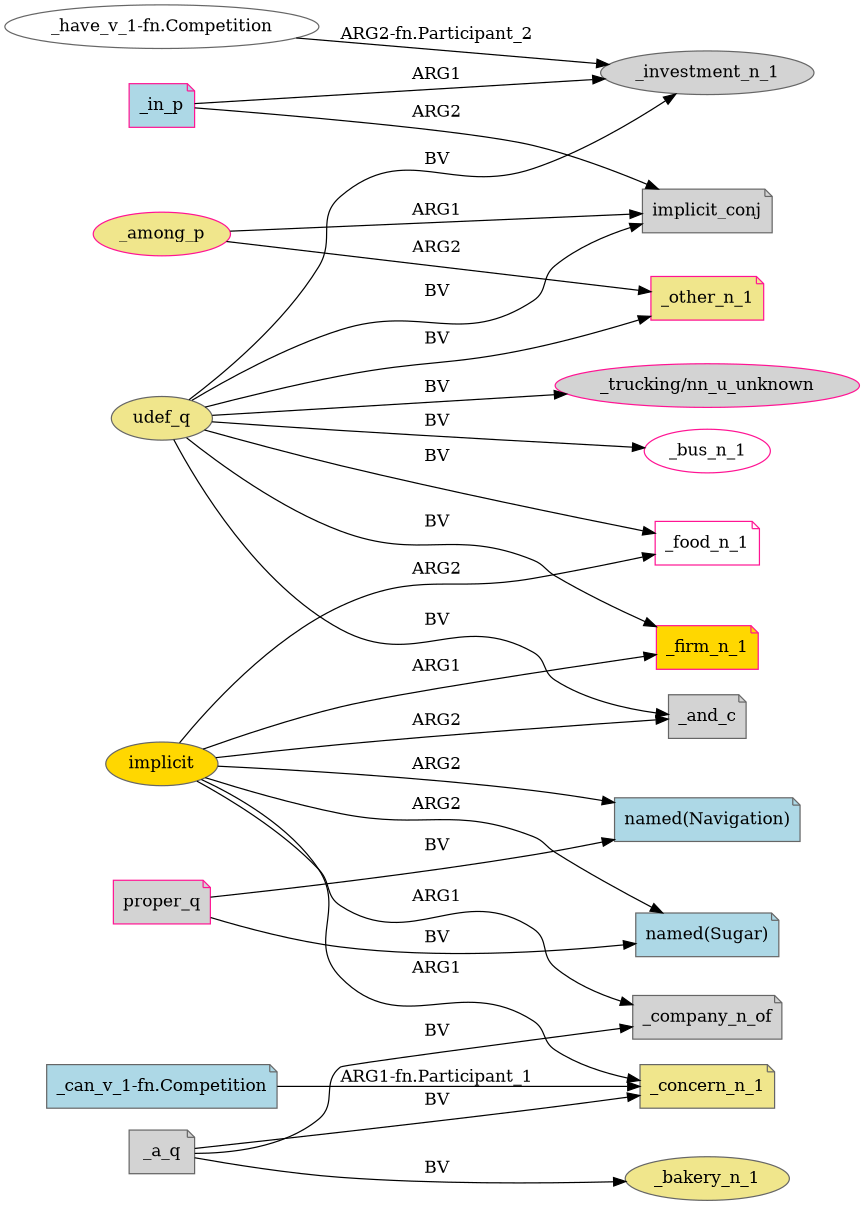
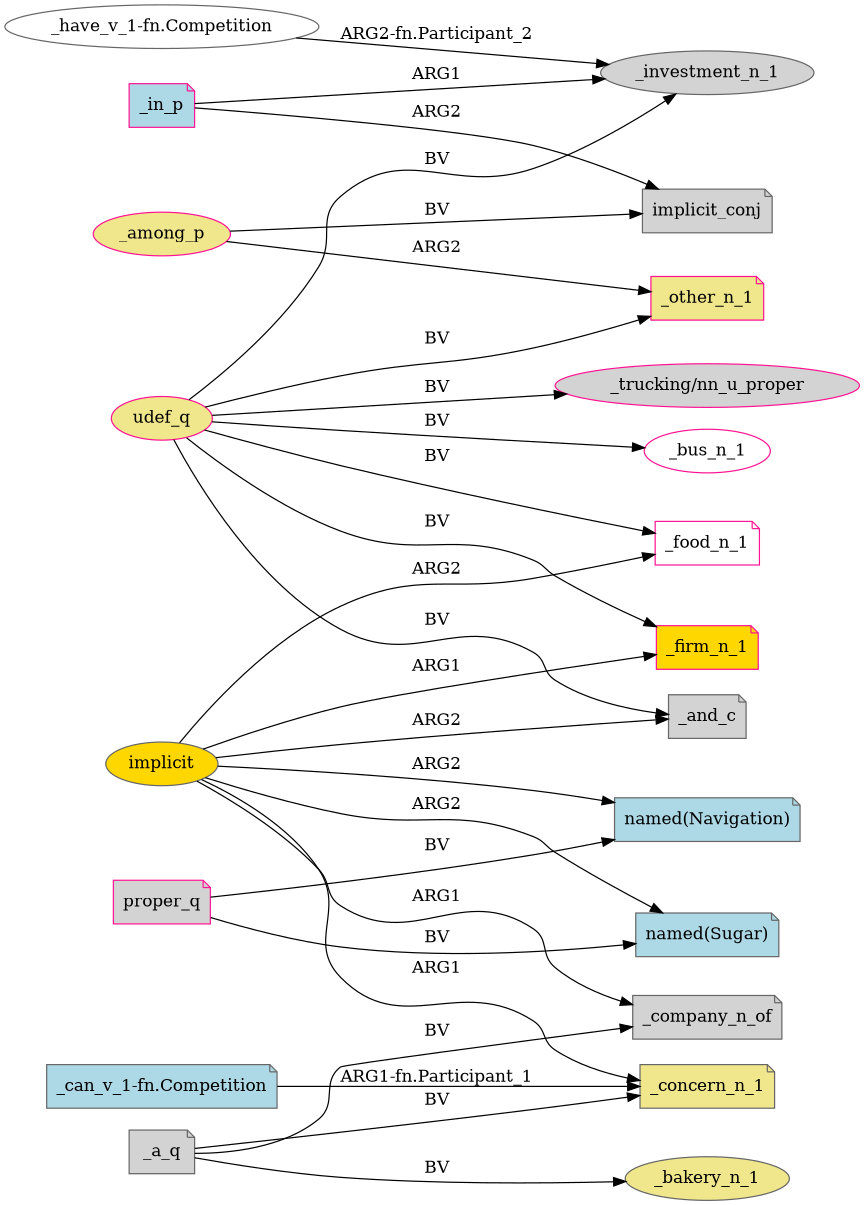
edge "_among_p" -> "implicit_conj": label "ARG1" -> "BV"
edge "udef_q" -> "implicit_conj": removed, label "BV"
node "_trucking/nn_u_unknown": label "_trucking/nn_u_unknown" -> "_trucking/nn_u_proper"
node "udef_q": color gray40 -> deeppink
